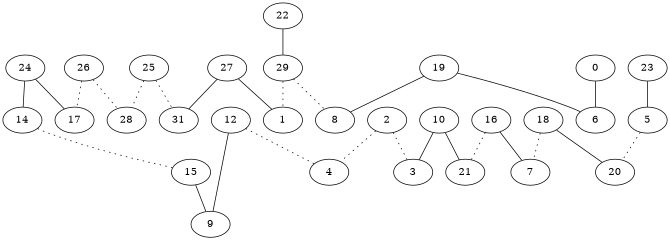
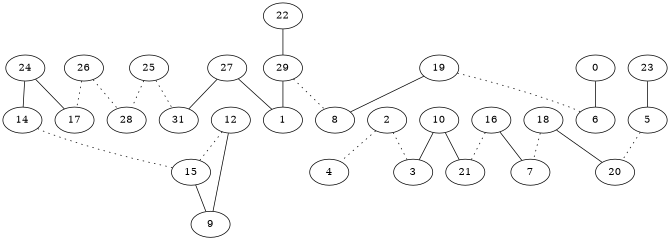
edge "19" -- "6": style solid -> dotted
edge "29" -- "1": style dotted -> solid
edge "12" -- "4": now "12" -- "15"
